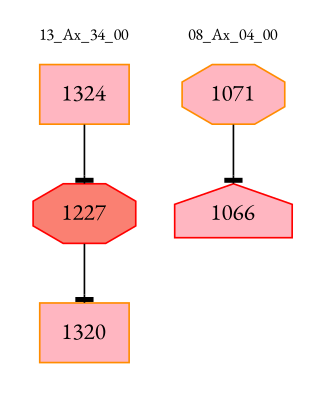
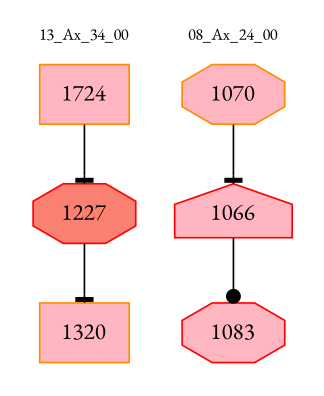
cluster "08_Ax_04_00": label "08_Ax_04_00" -> "08_Ax_24_00"
node "1324": label "1324" -> "1724"
node "1071": label "1071" -> "1070"
node "1083": added
